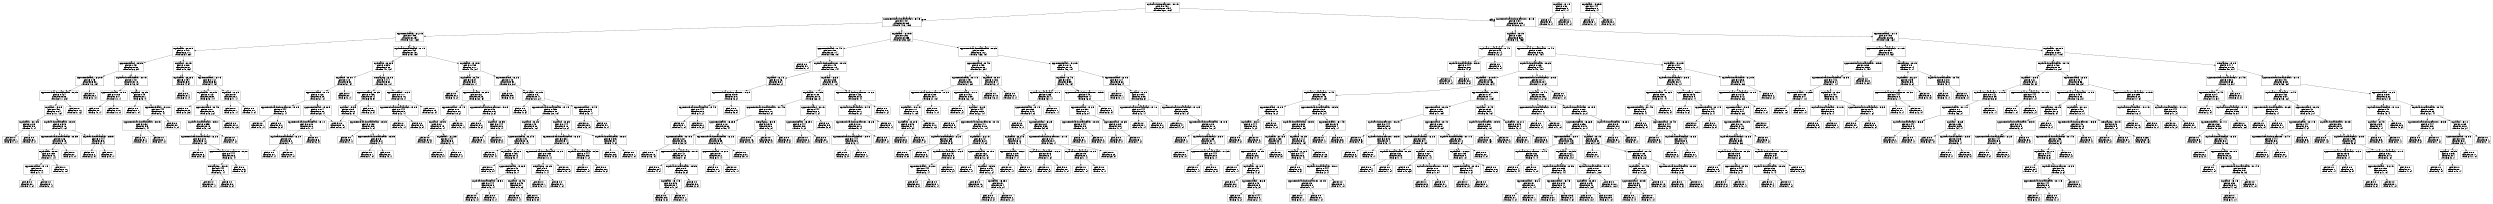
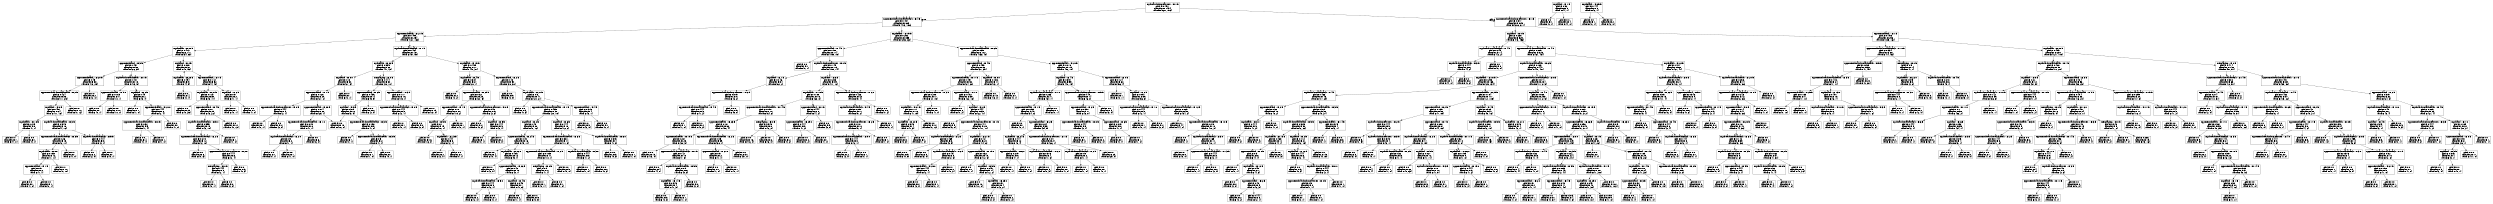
edge "my_hand <= 2.5 gini = 0.228 samples = 61 value = [8, 53]" -> "my_health <= 28.5 gini = 0.494 samples = 9 value = [4, 5]": reversed
edge "my_health <= 22.0 gini = 0.375 samples = 8 value = [2, 6]" -> "me_playing <= 0.5 gini = 0.5 samples = 14 value = [7, 7]": reversed
node "opponent_hand <= 4.5 gini = 0.444 samples = 6 value = [2, 4]": label "opponent_hand <= 4.5 gini = 0.444 samples = 6 value = [2, 4]" -> "opponent_hand <= 4.5 gini = 0.444 playing = 6 value = [2, 4]"
